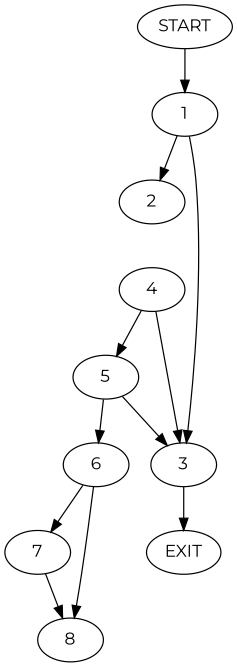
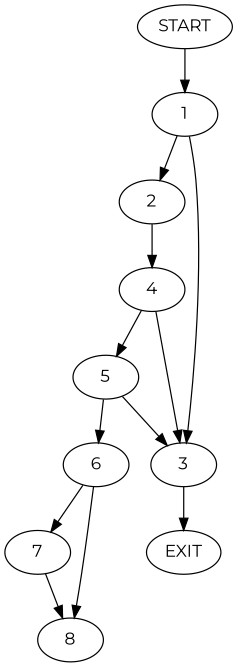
edge "2" -> "4": added
